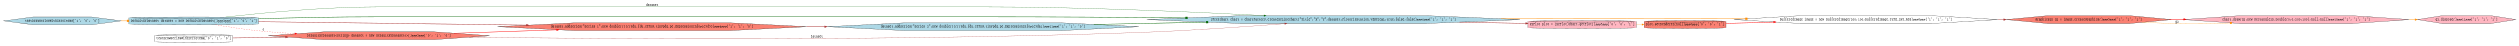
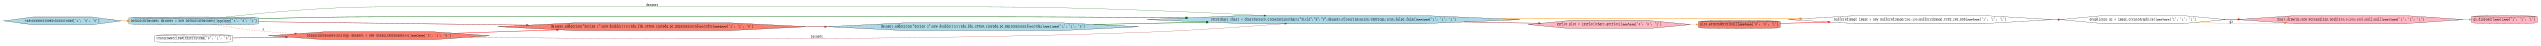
node "Graphics2D g2 = image.createGraphics()@@@9@@@['1', '1', '1']": fillcolor salmon -> white
node "g2.dispose()@@@11@@@['1', '1', '1']": shape hexagon -> cylinder
node "XYPlot plot = (XYPlot)chart.getPlot()@@@5@@@['0', '0', '1']": shape cylinder -> hexagon
